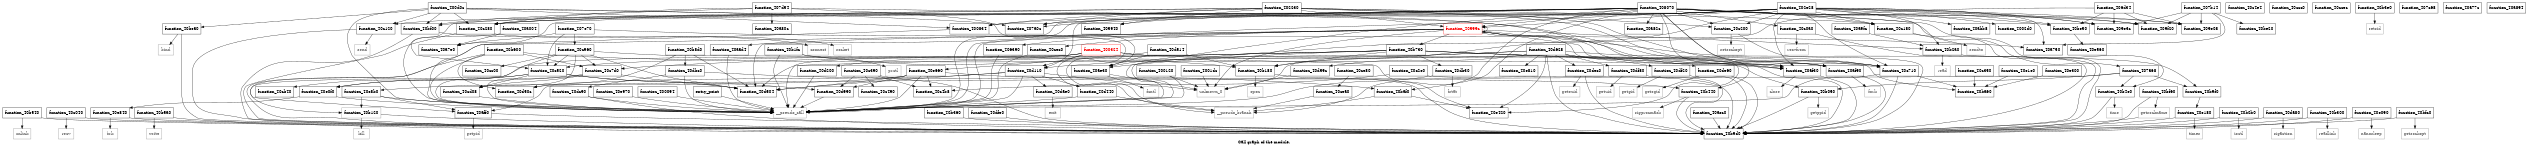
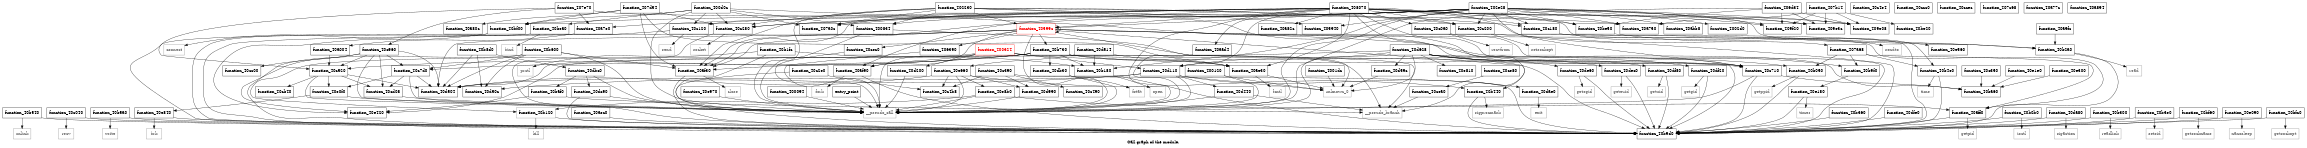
edge "function_40a004" -> "function_40a7e0": reversed
edge "function_408070" -> "function_40baf0": removed
edge "function_40b600" -> "function_40d504": added
edge "function_40c520" -> "function_40d990": now "function_40c520" -> "__pseudo_call"
edge "getsockname" -> "function_40b9d0": now "function_40b3e0" -> "function_40b9d0"
